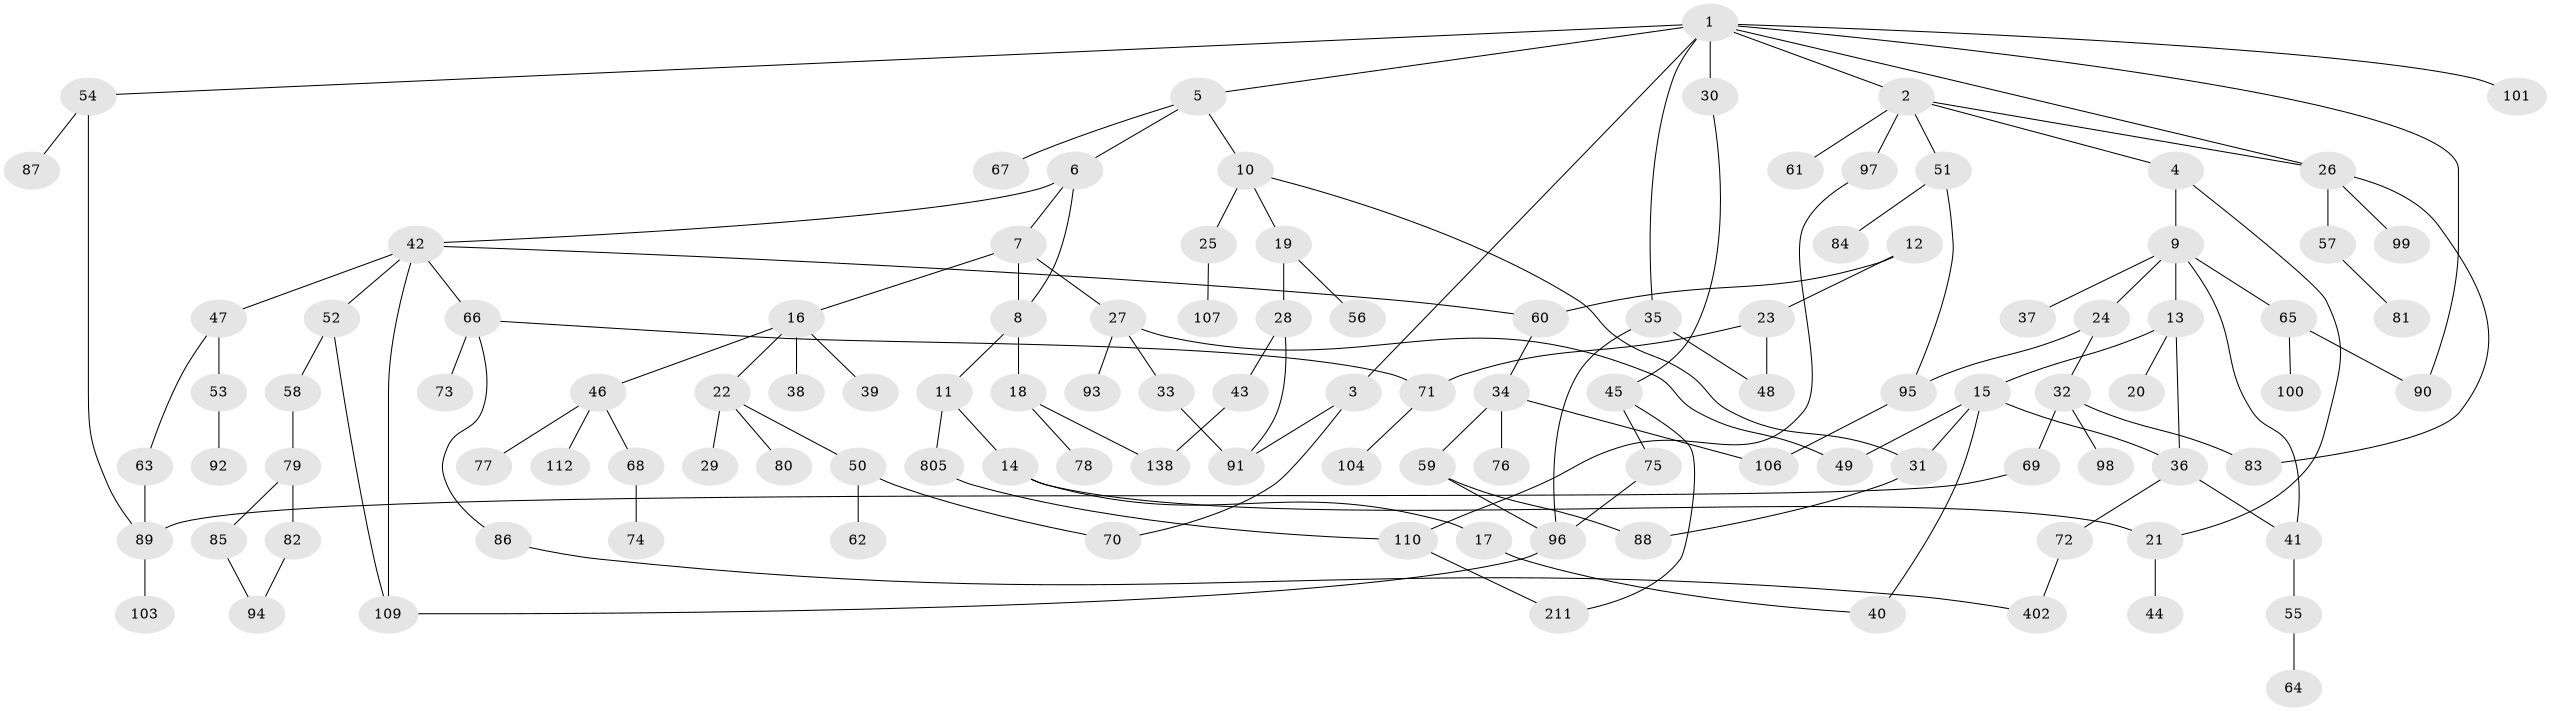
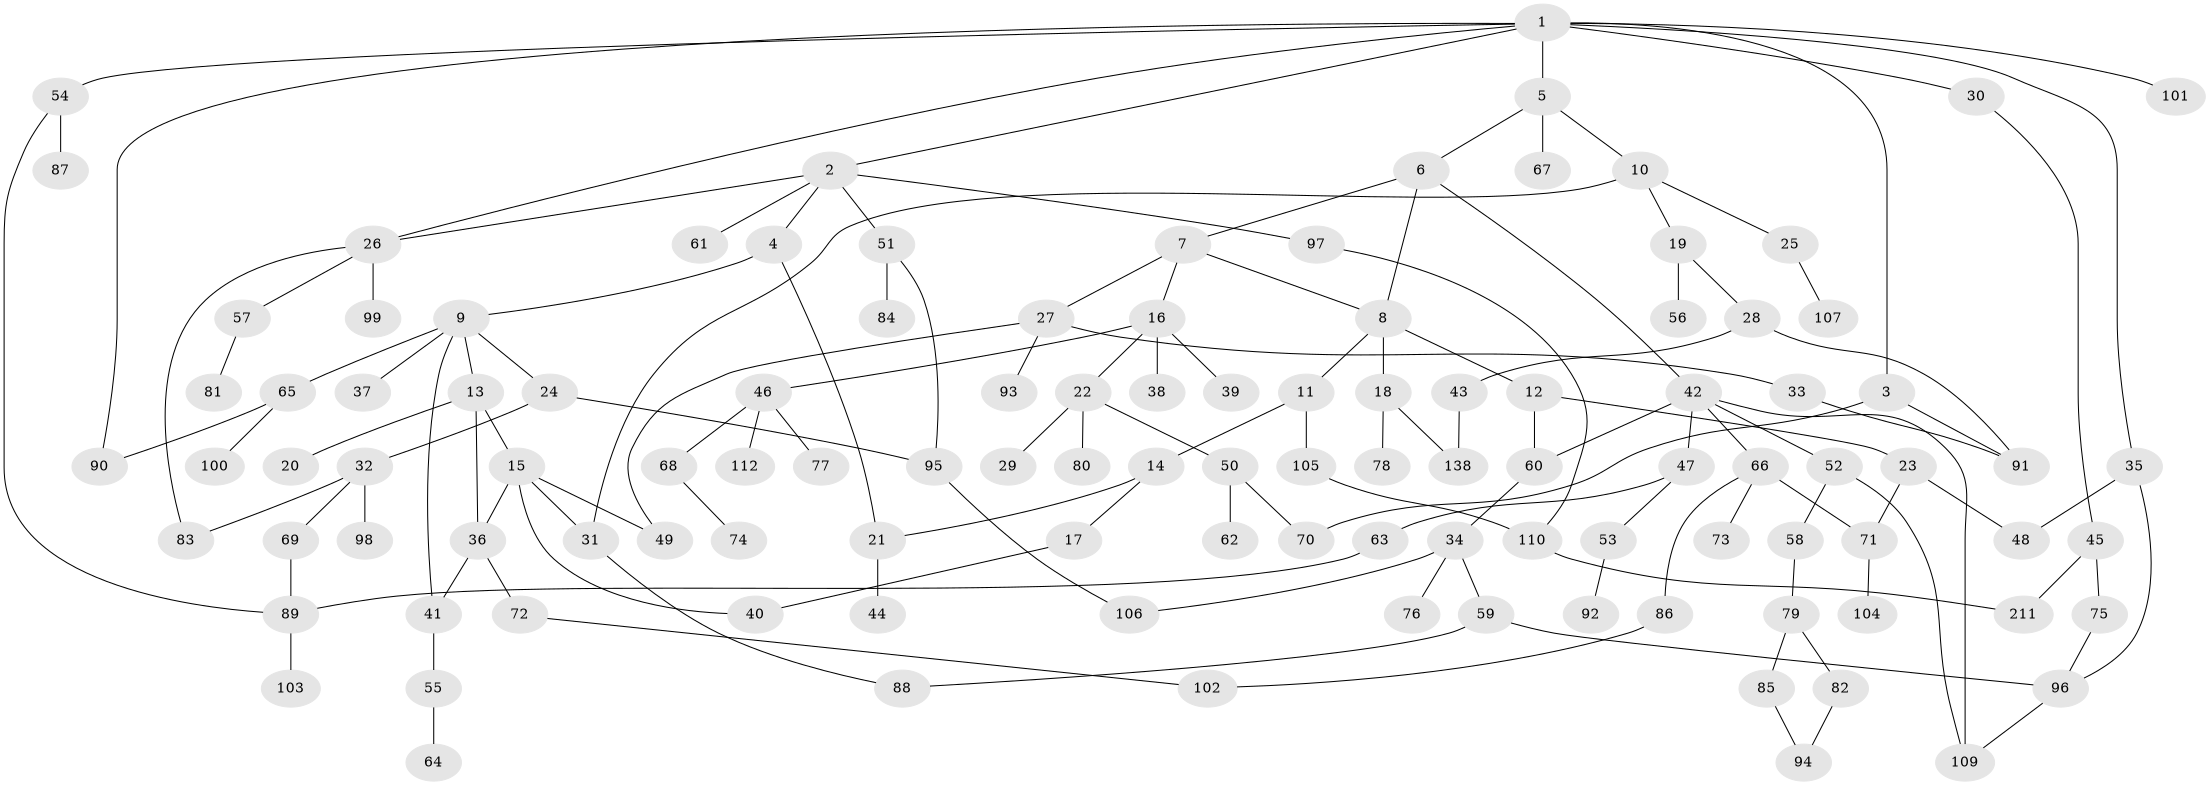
edge "8" -- "12": added
node "805": label "805" -> "105"
node "402": label "402" -> "102"
